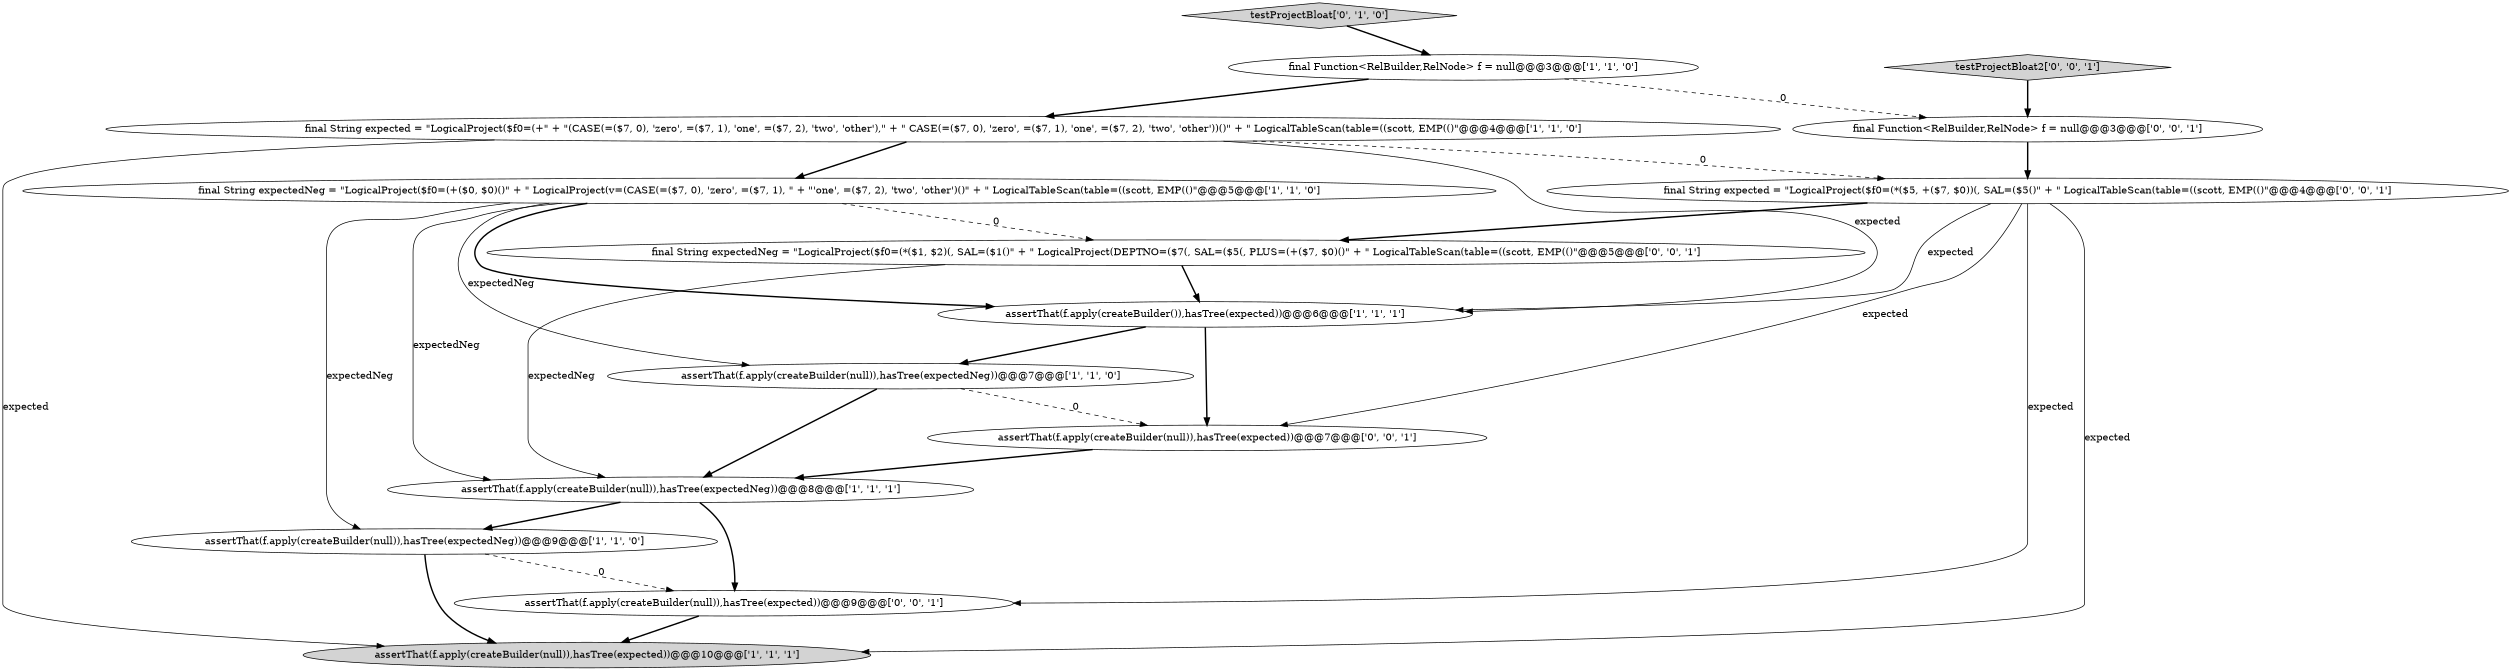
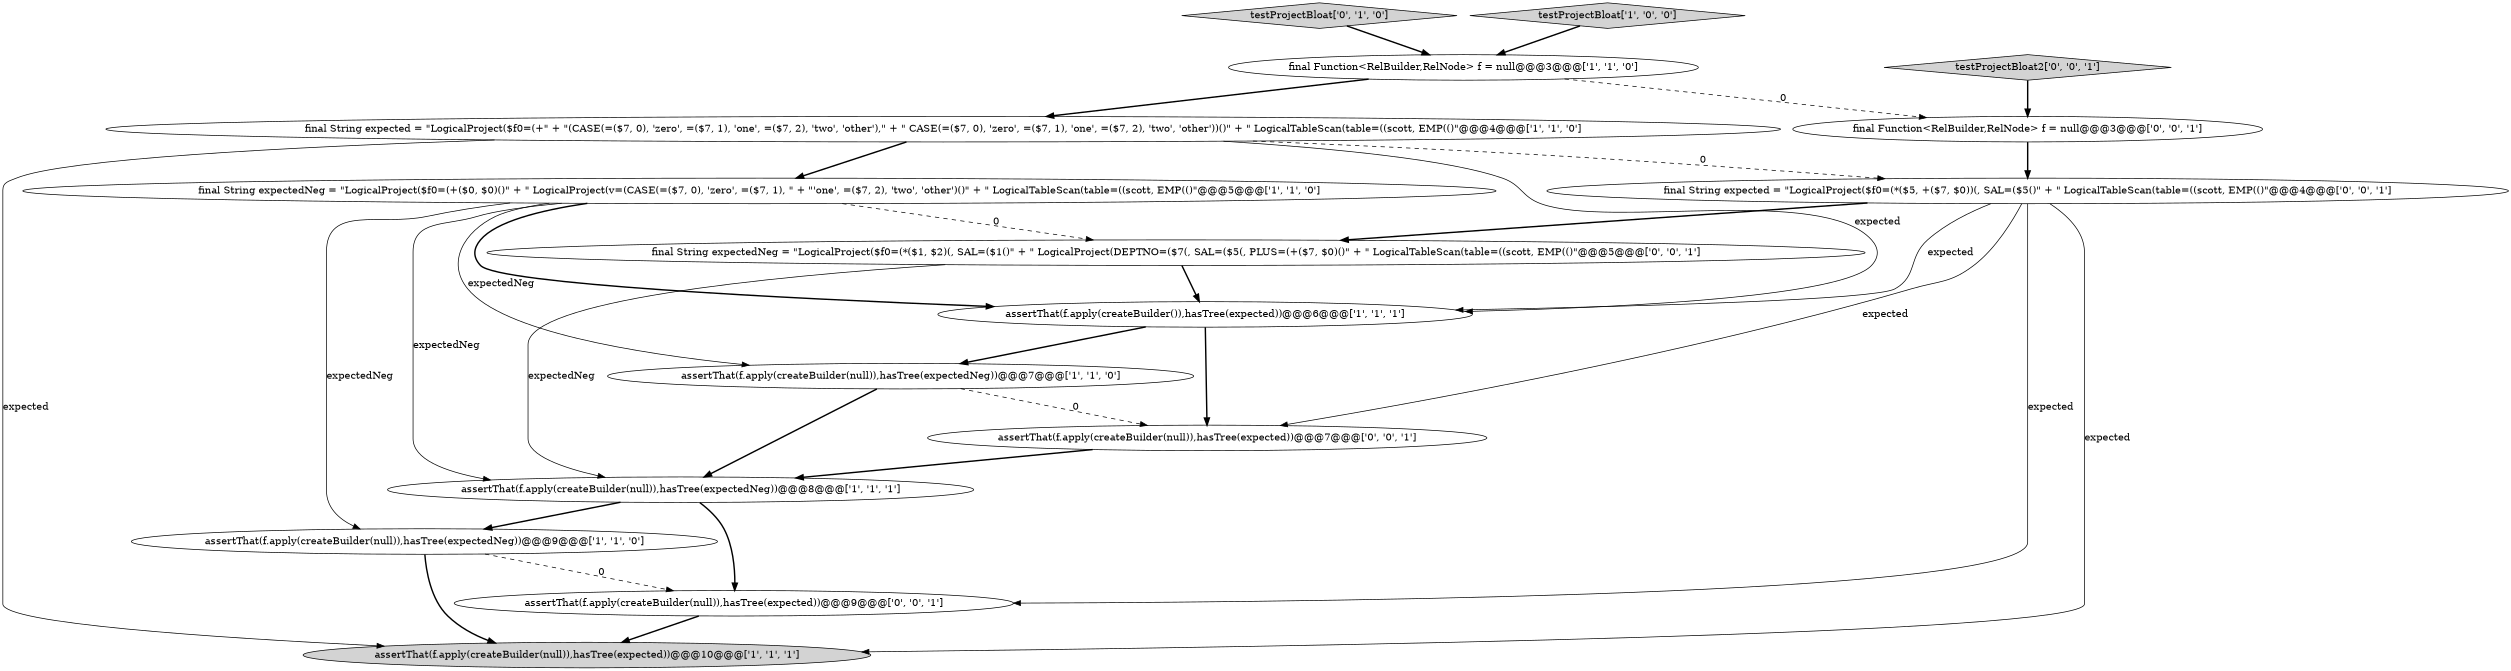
node "testProjectBloat['1', '0', '0']": added
